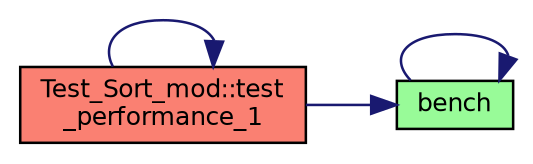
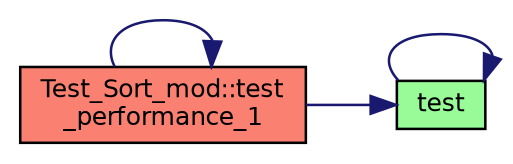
node "bench": label "bench" -> "test"
